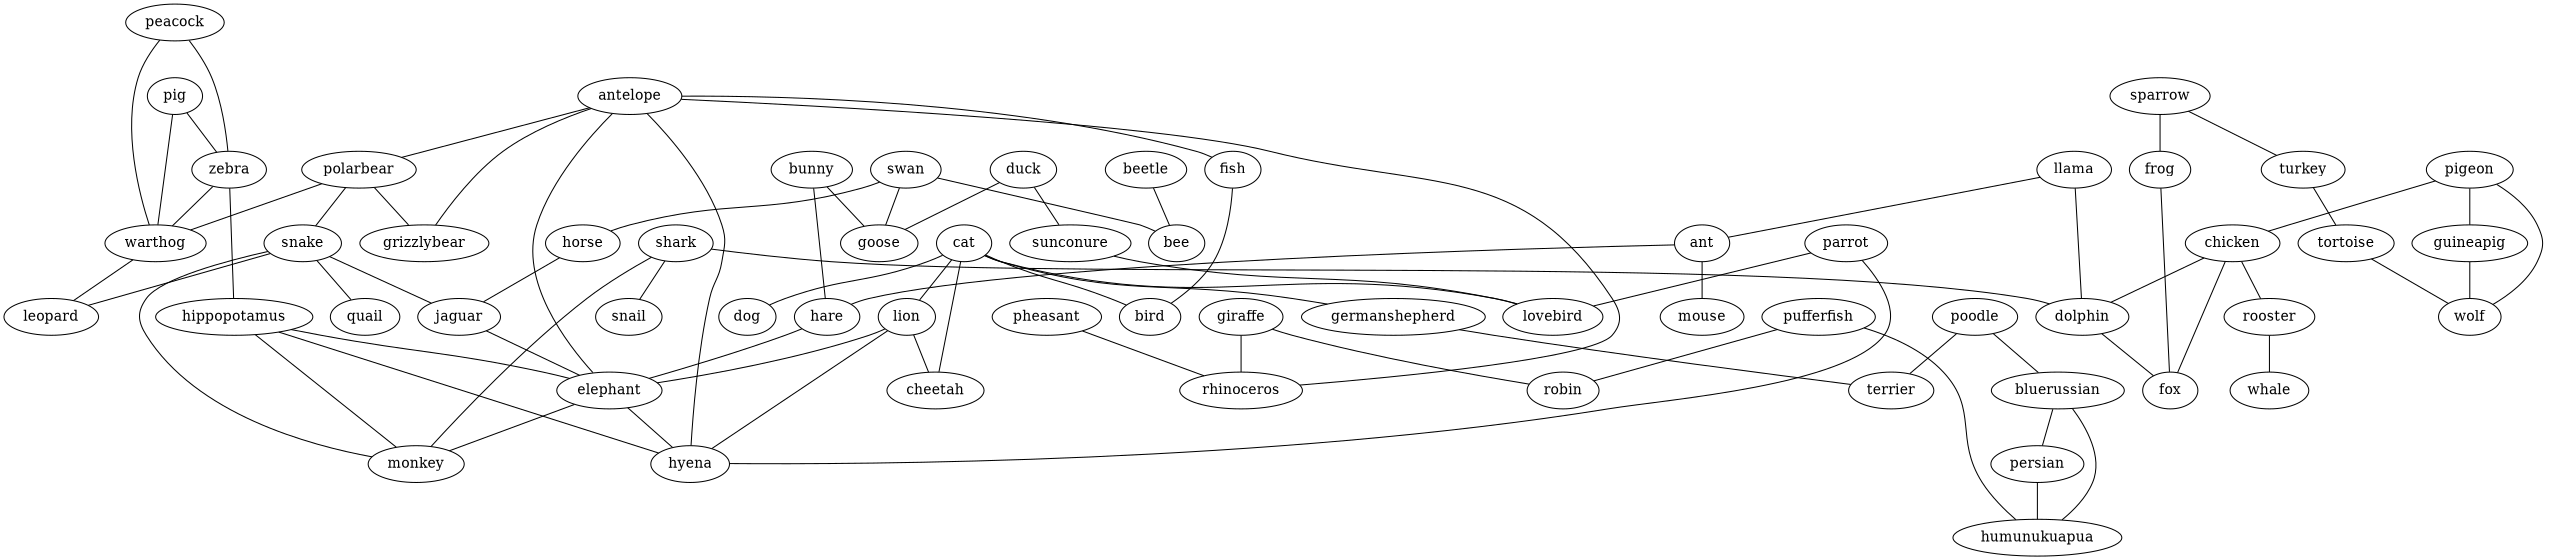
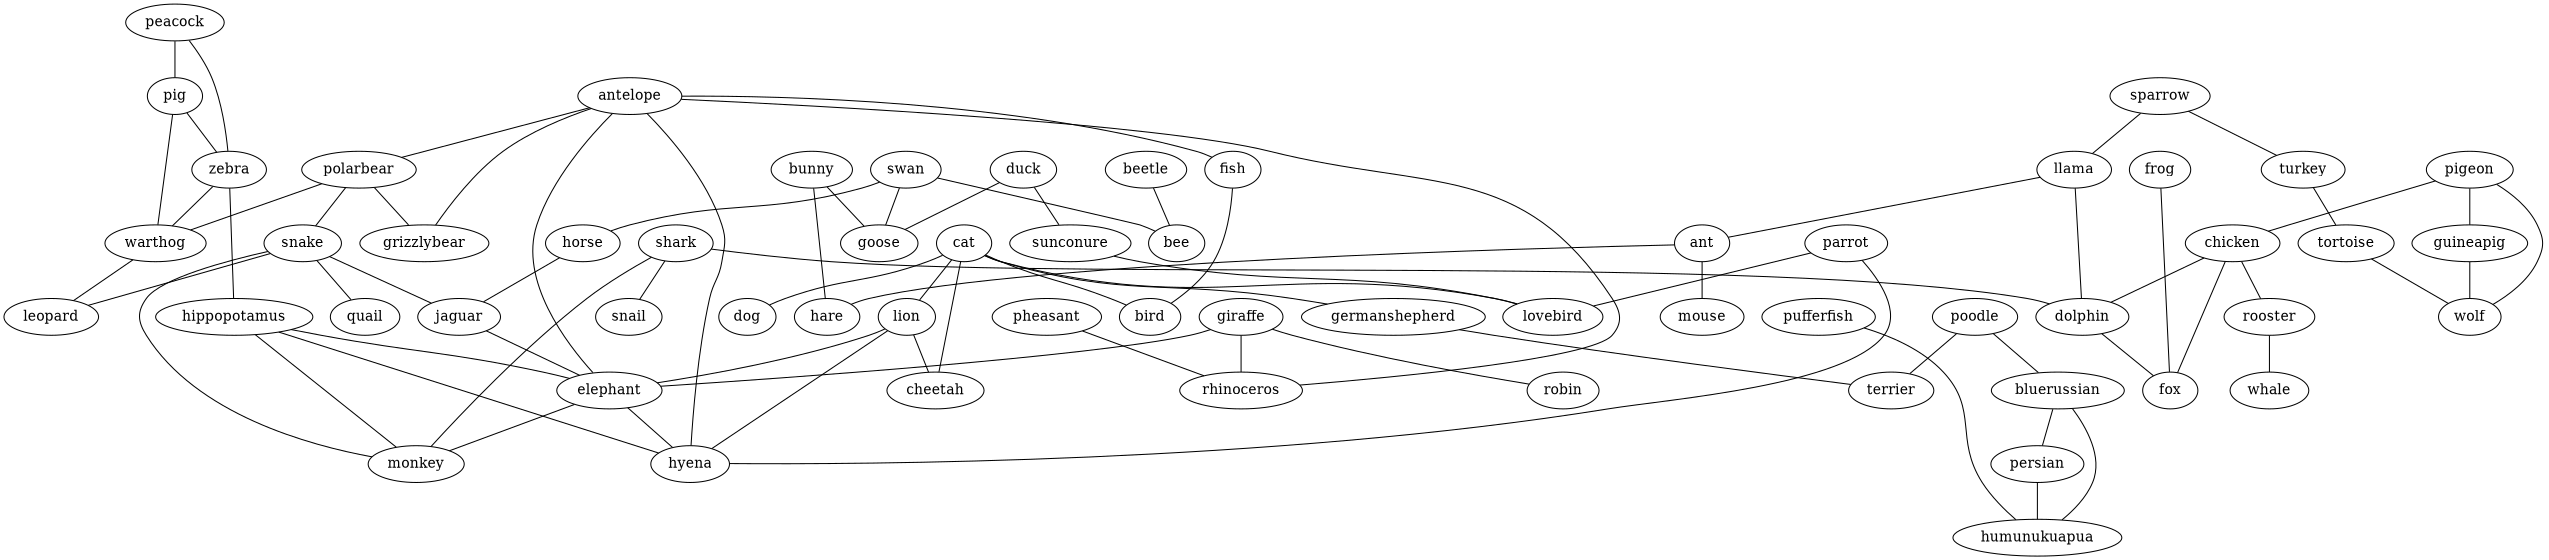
edge "peacock" -- "warthog": now "peacock" -- "pig"
edge "sparrow" -- "frog": now "sparrow" -- "llama"
edge "hare" -- "elephant": now "giraffe" -- "elephant"
edge "pufferfish" -- "robin": removed
